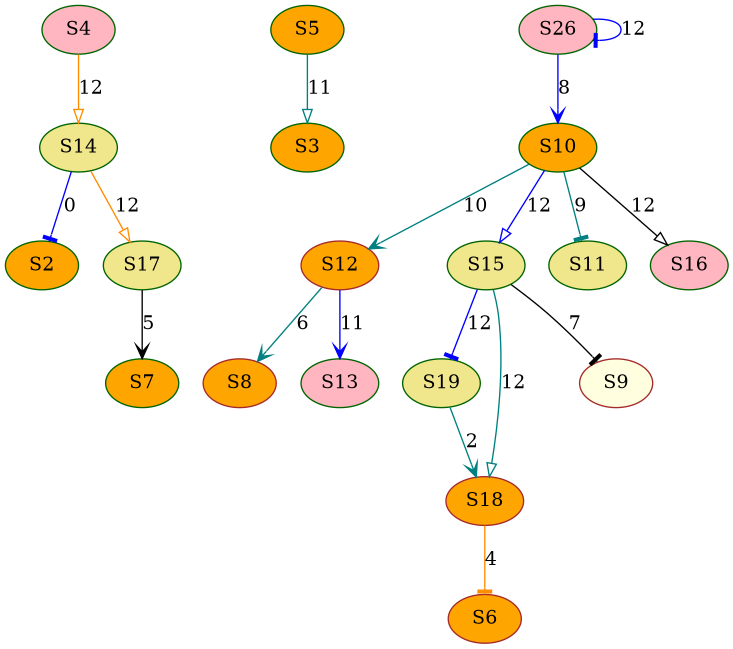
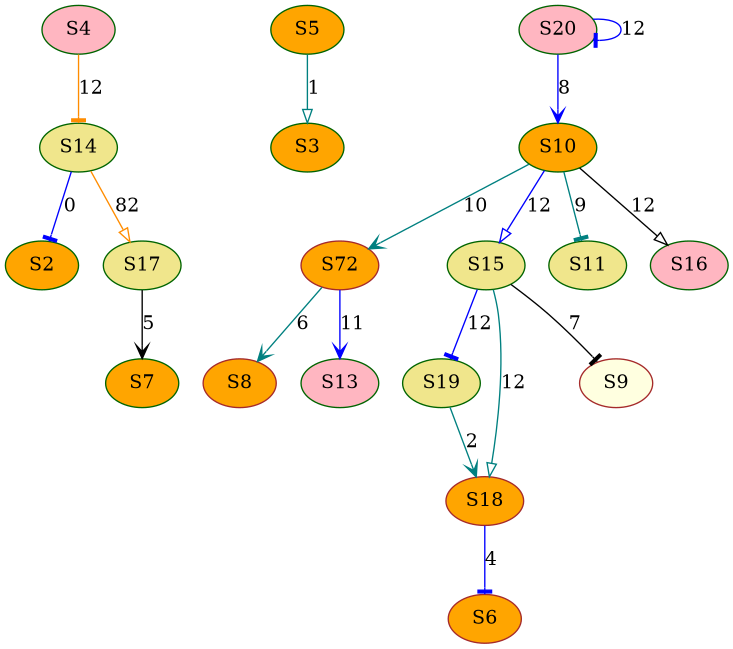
node "S26": label "S26" -> "S20"
edge "S4" -> "S14": arrowhead onormal -> tee
edge "S5" -> "S3": label "11" -> "1"
edge "S14" -> "S17": label "12" -> "82"
node "S12": label "S12" -> "S72"
edge "S18" -> "S6": color darkorange -> blue
